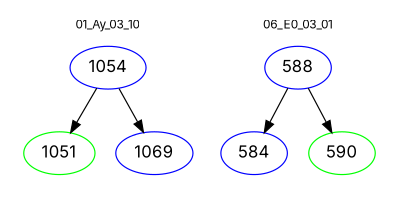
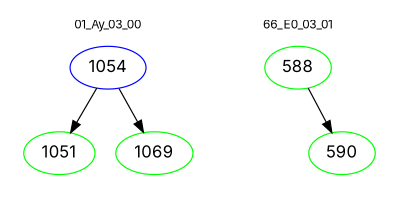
cluster "01_Ay_03_10": label "01_Ay_03_10" -> "01_Ay_03_00"
cluster "06_E0_03_01": label "06_E0_03_01" -> "66_E0_03_01"
node "588": color blue -> green
node "1069": color blue -> green
node "584": removed
